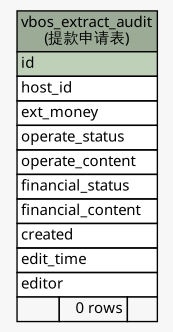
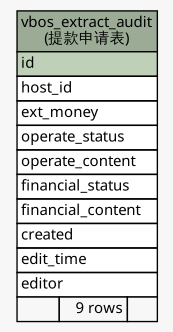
node "vbos_extract_audit": text "0 rows" -> "9 rows"
